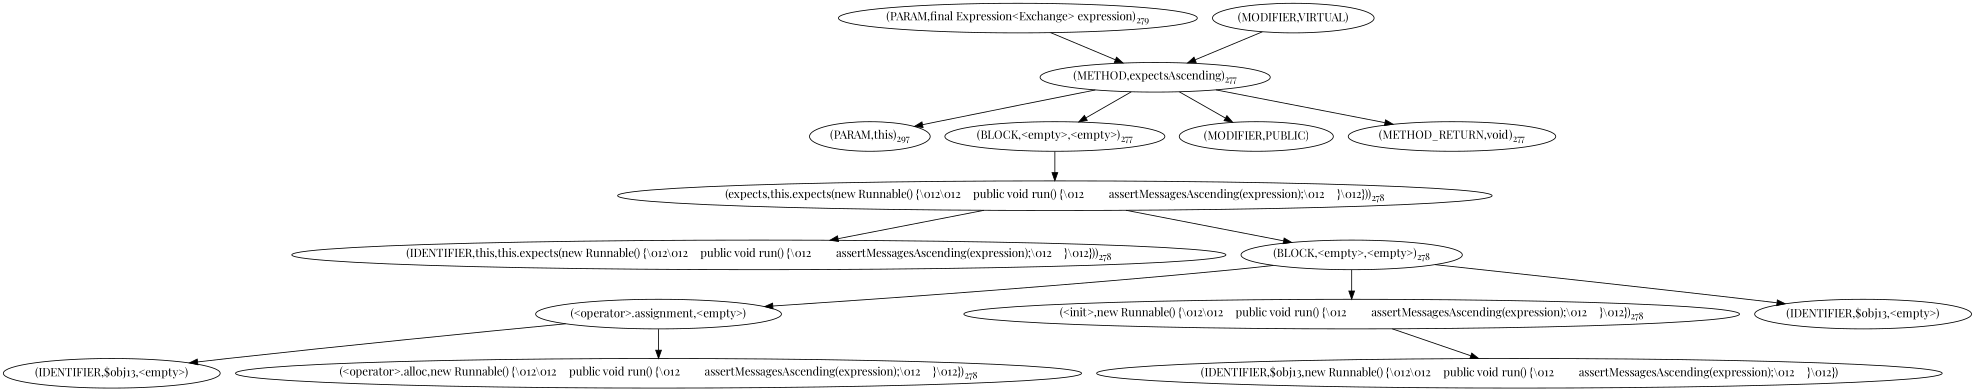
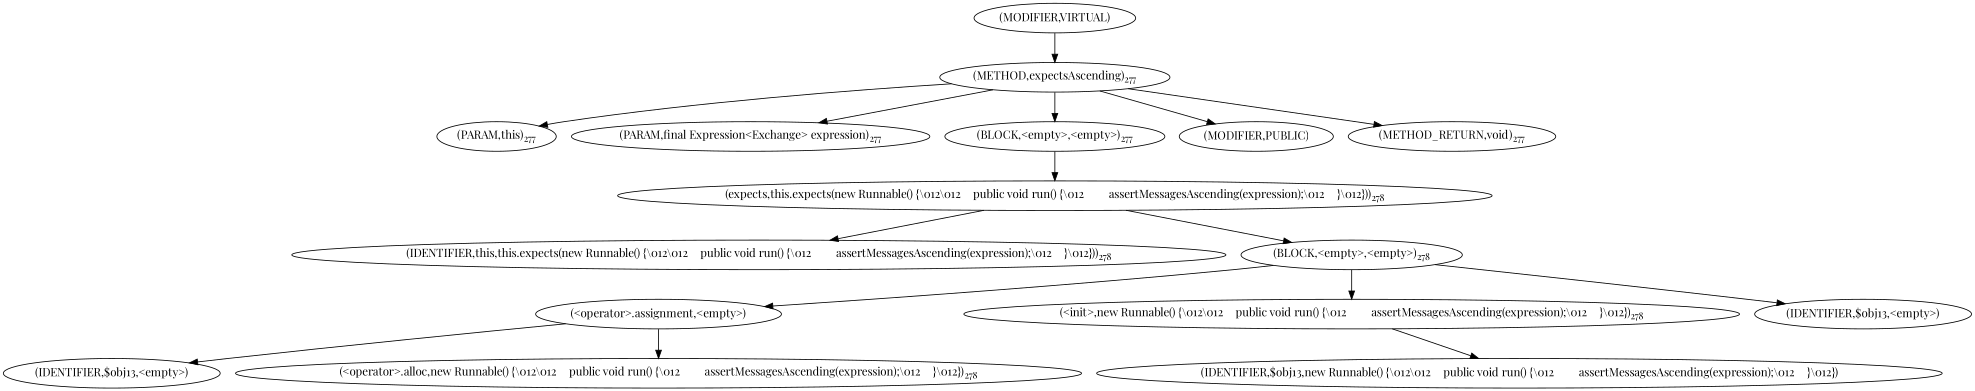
node "(PARAM,final Expression<Exchange> expression)": text "279" -> "277"
edge "(PARAM,final Expression<Exchange> expression)" -> "(METHOD,expectsAscending)": reversed
node "(PARAM,this)": text "297" -> "277"
